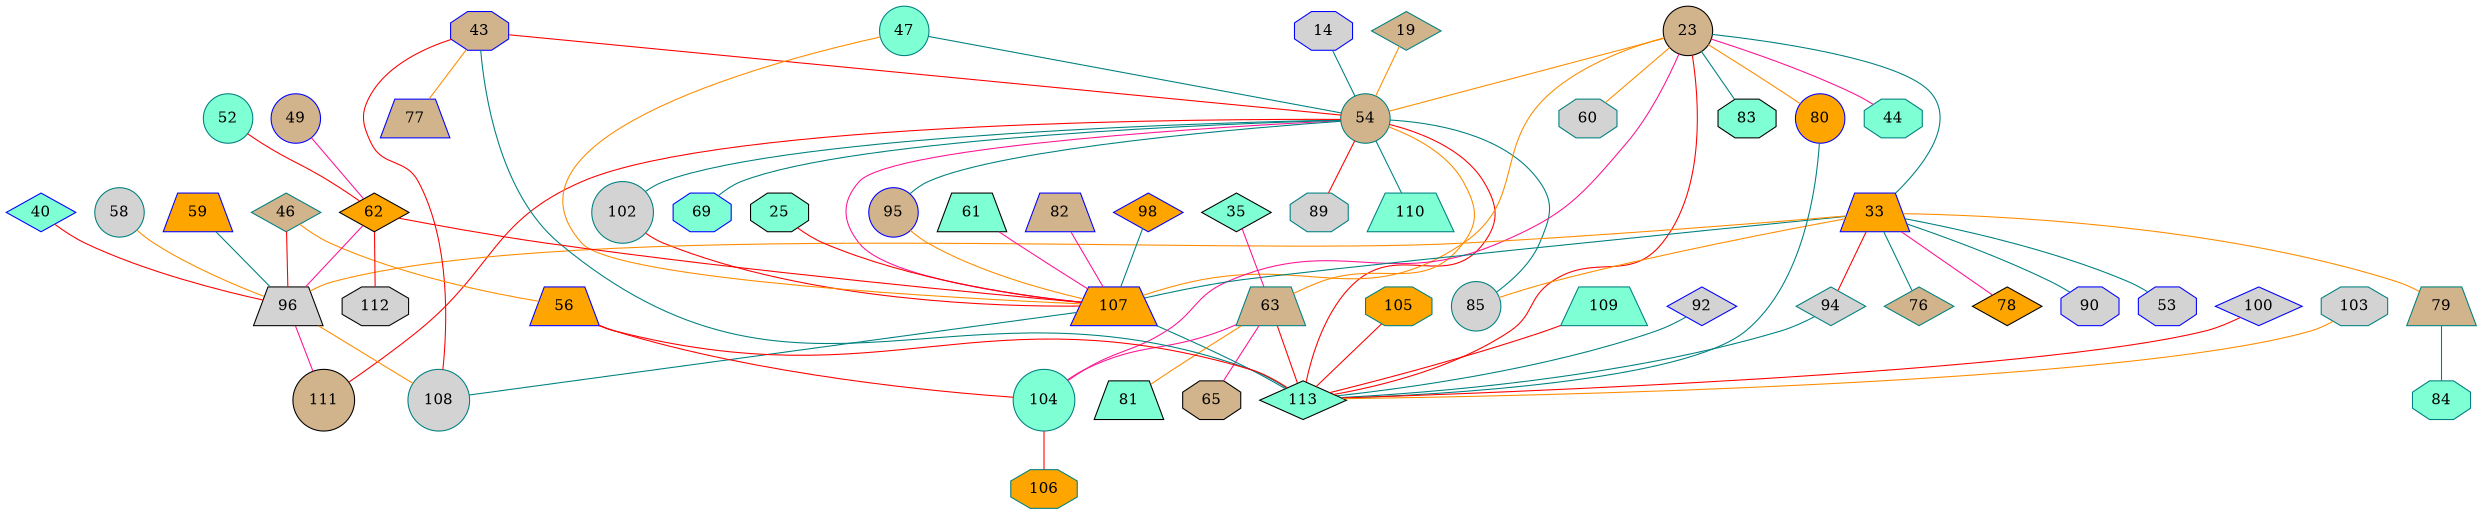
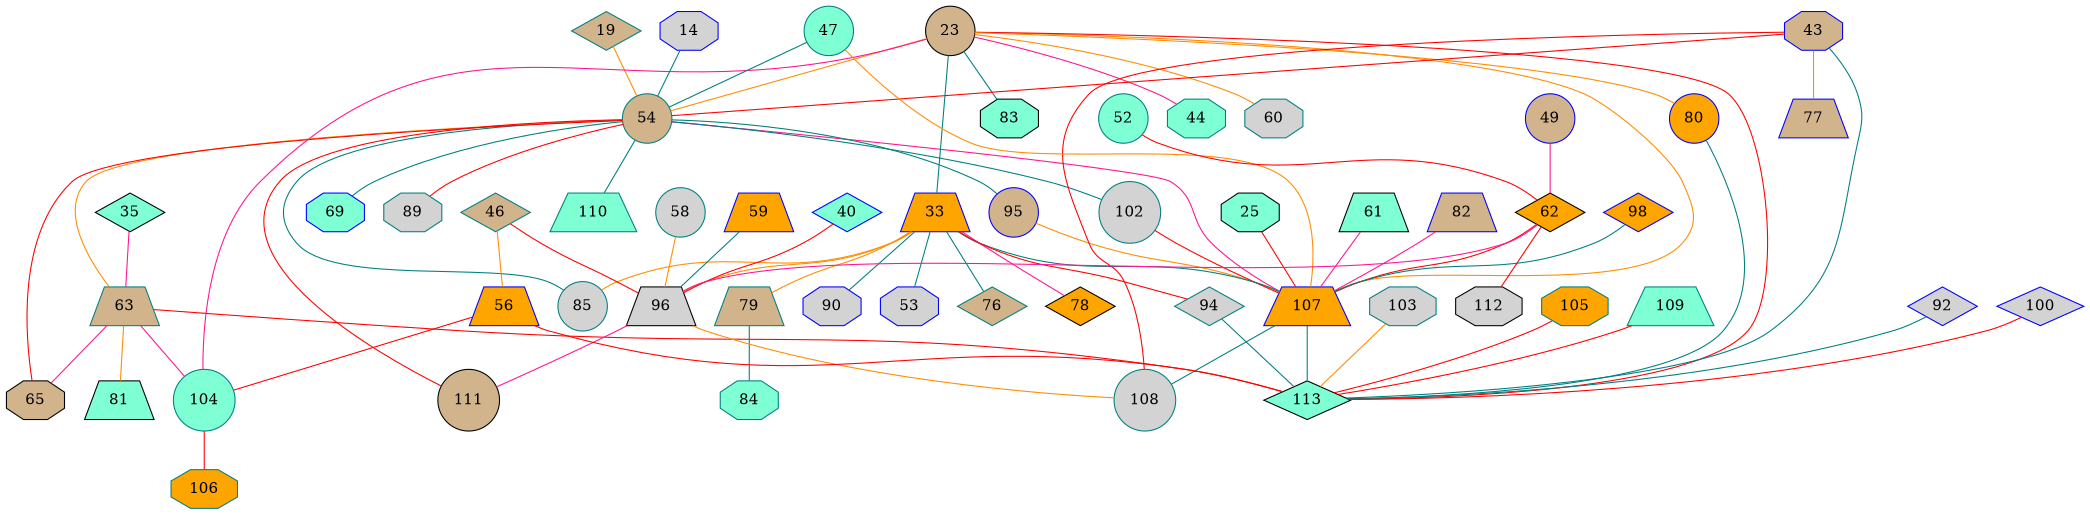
edge "54" -- "113": now "54" -- "65"
